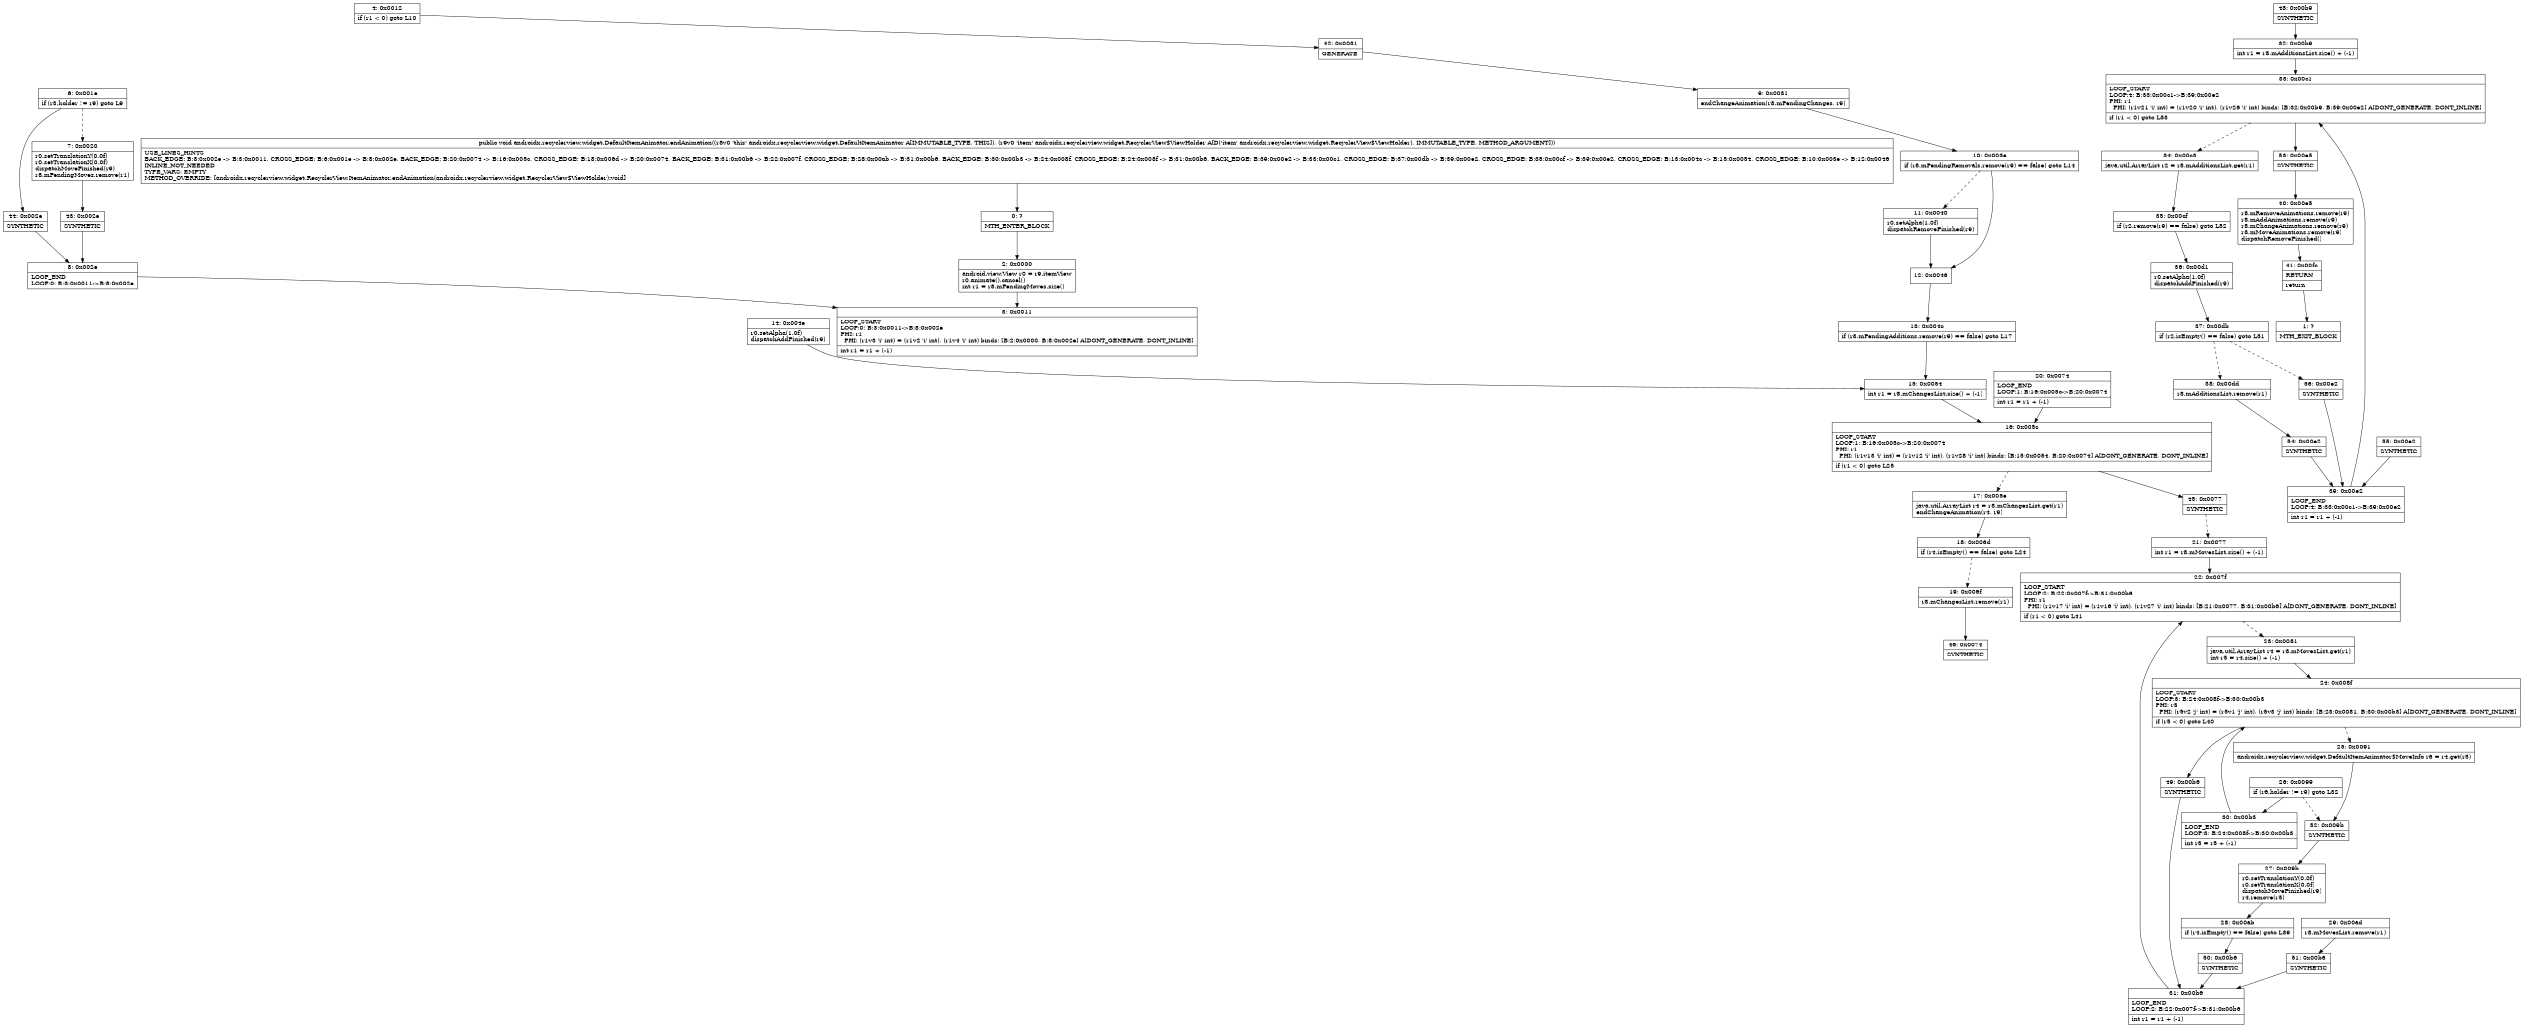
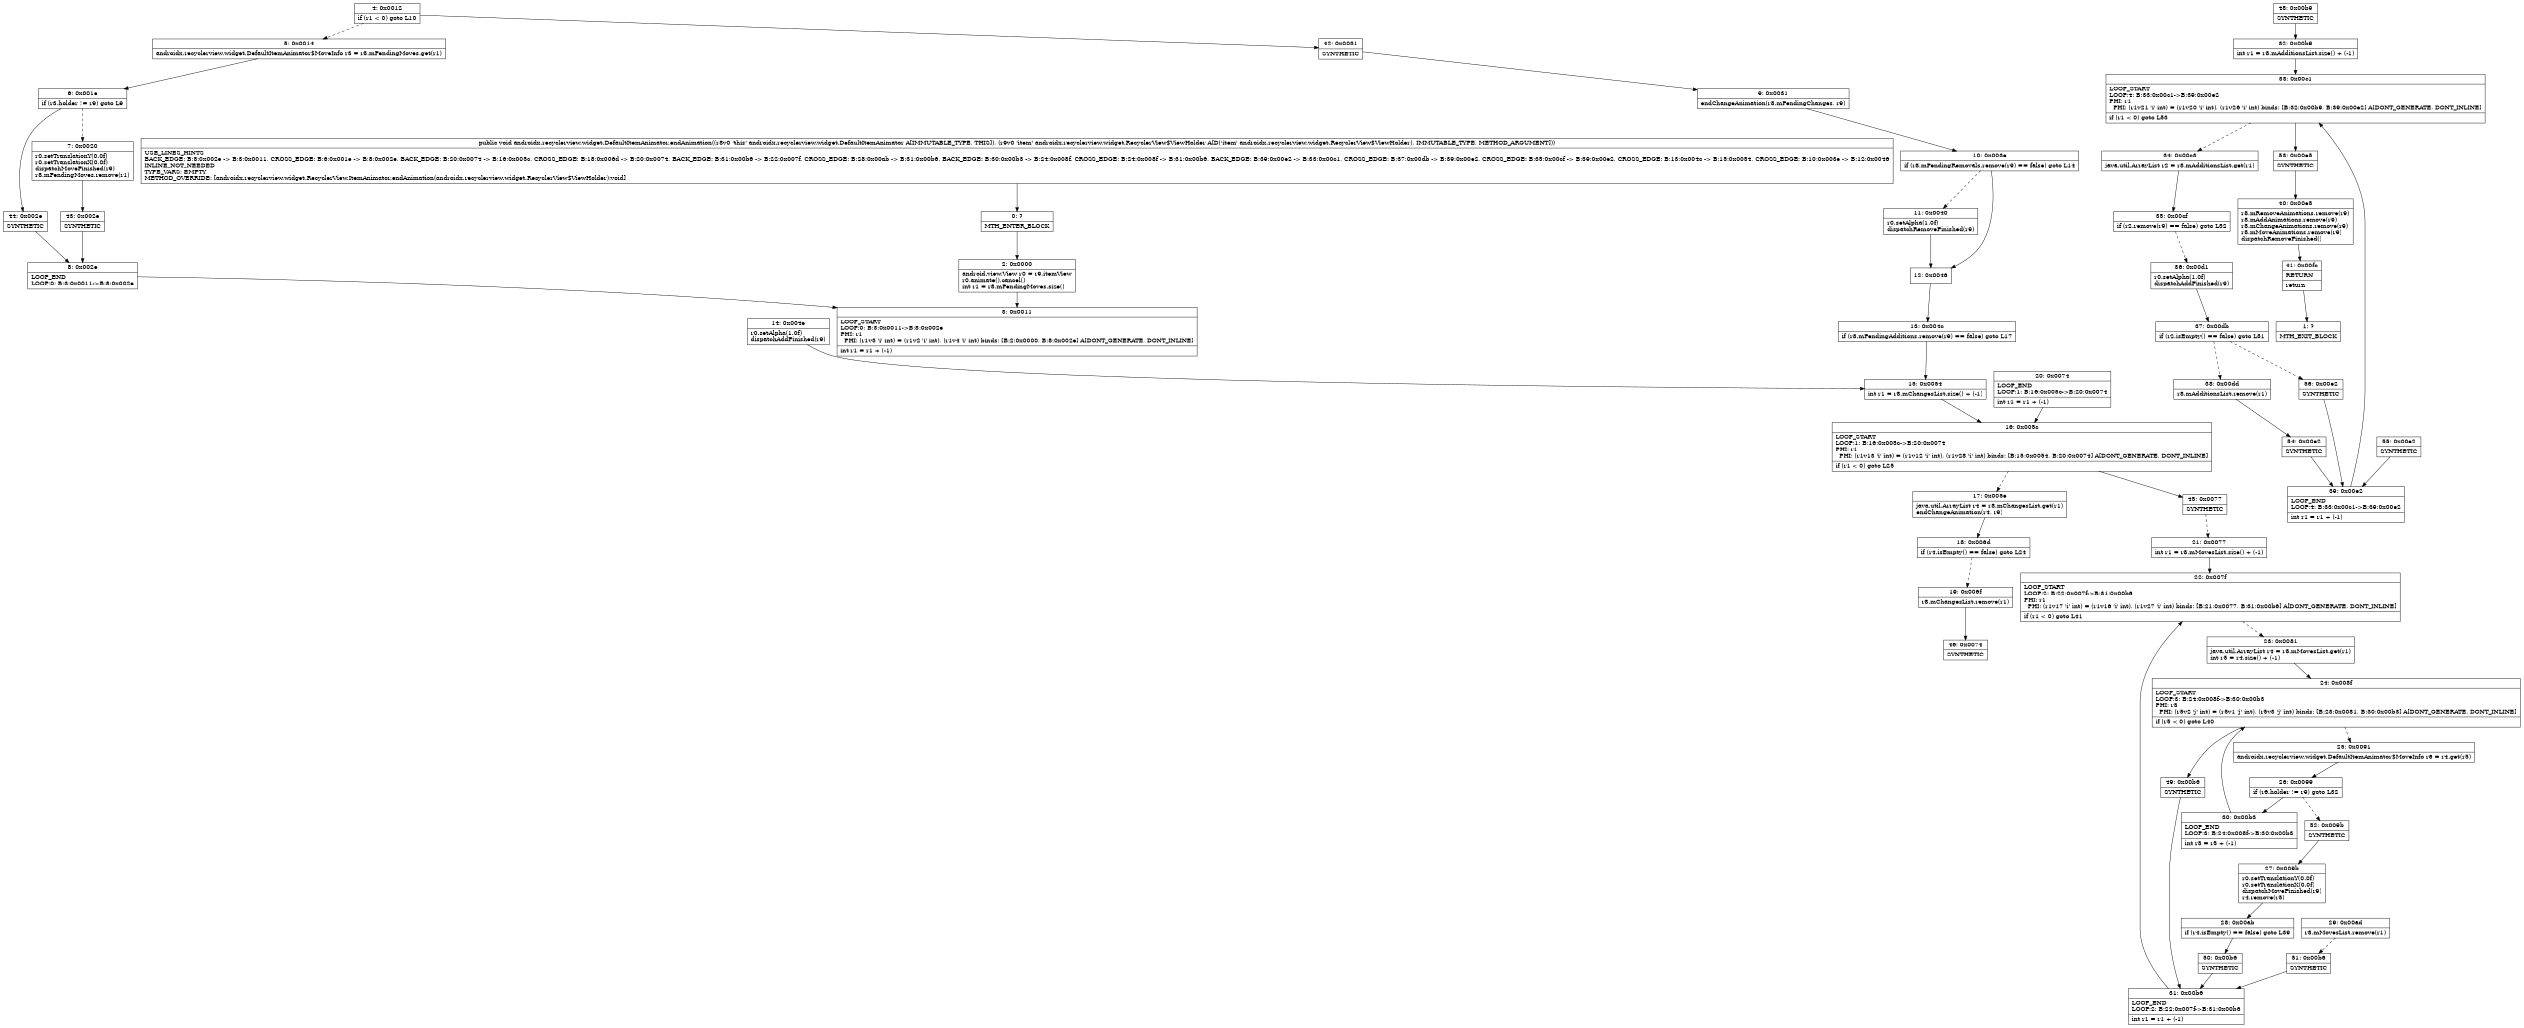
node "5: 0x0014": added
node "42: 0x0031": text "GENERATE" -> "SYNTHETIC"
edge "35: 0x00cf" -> "36: 0x00d1": style solid -> dashed
edge "25: 0x0091" -> "52: 0x009b": now "25: 0x0091" -> "26: 0x0099"
edge "29: 0x00ad" -> "51: 0x00b6": style solid -> dashed
